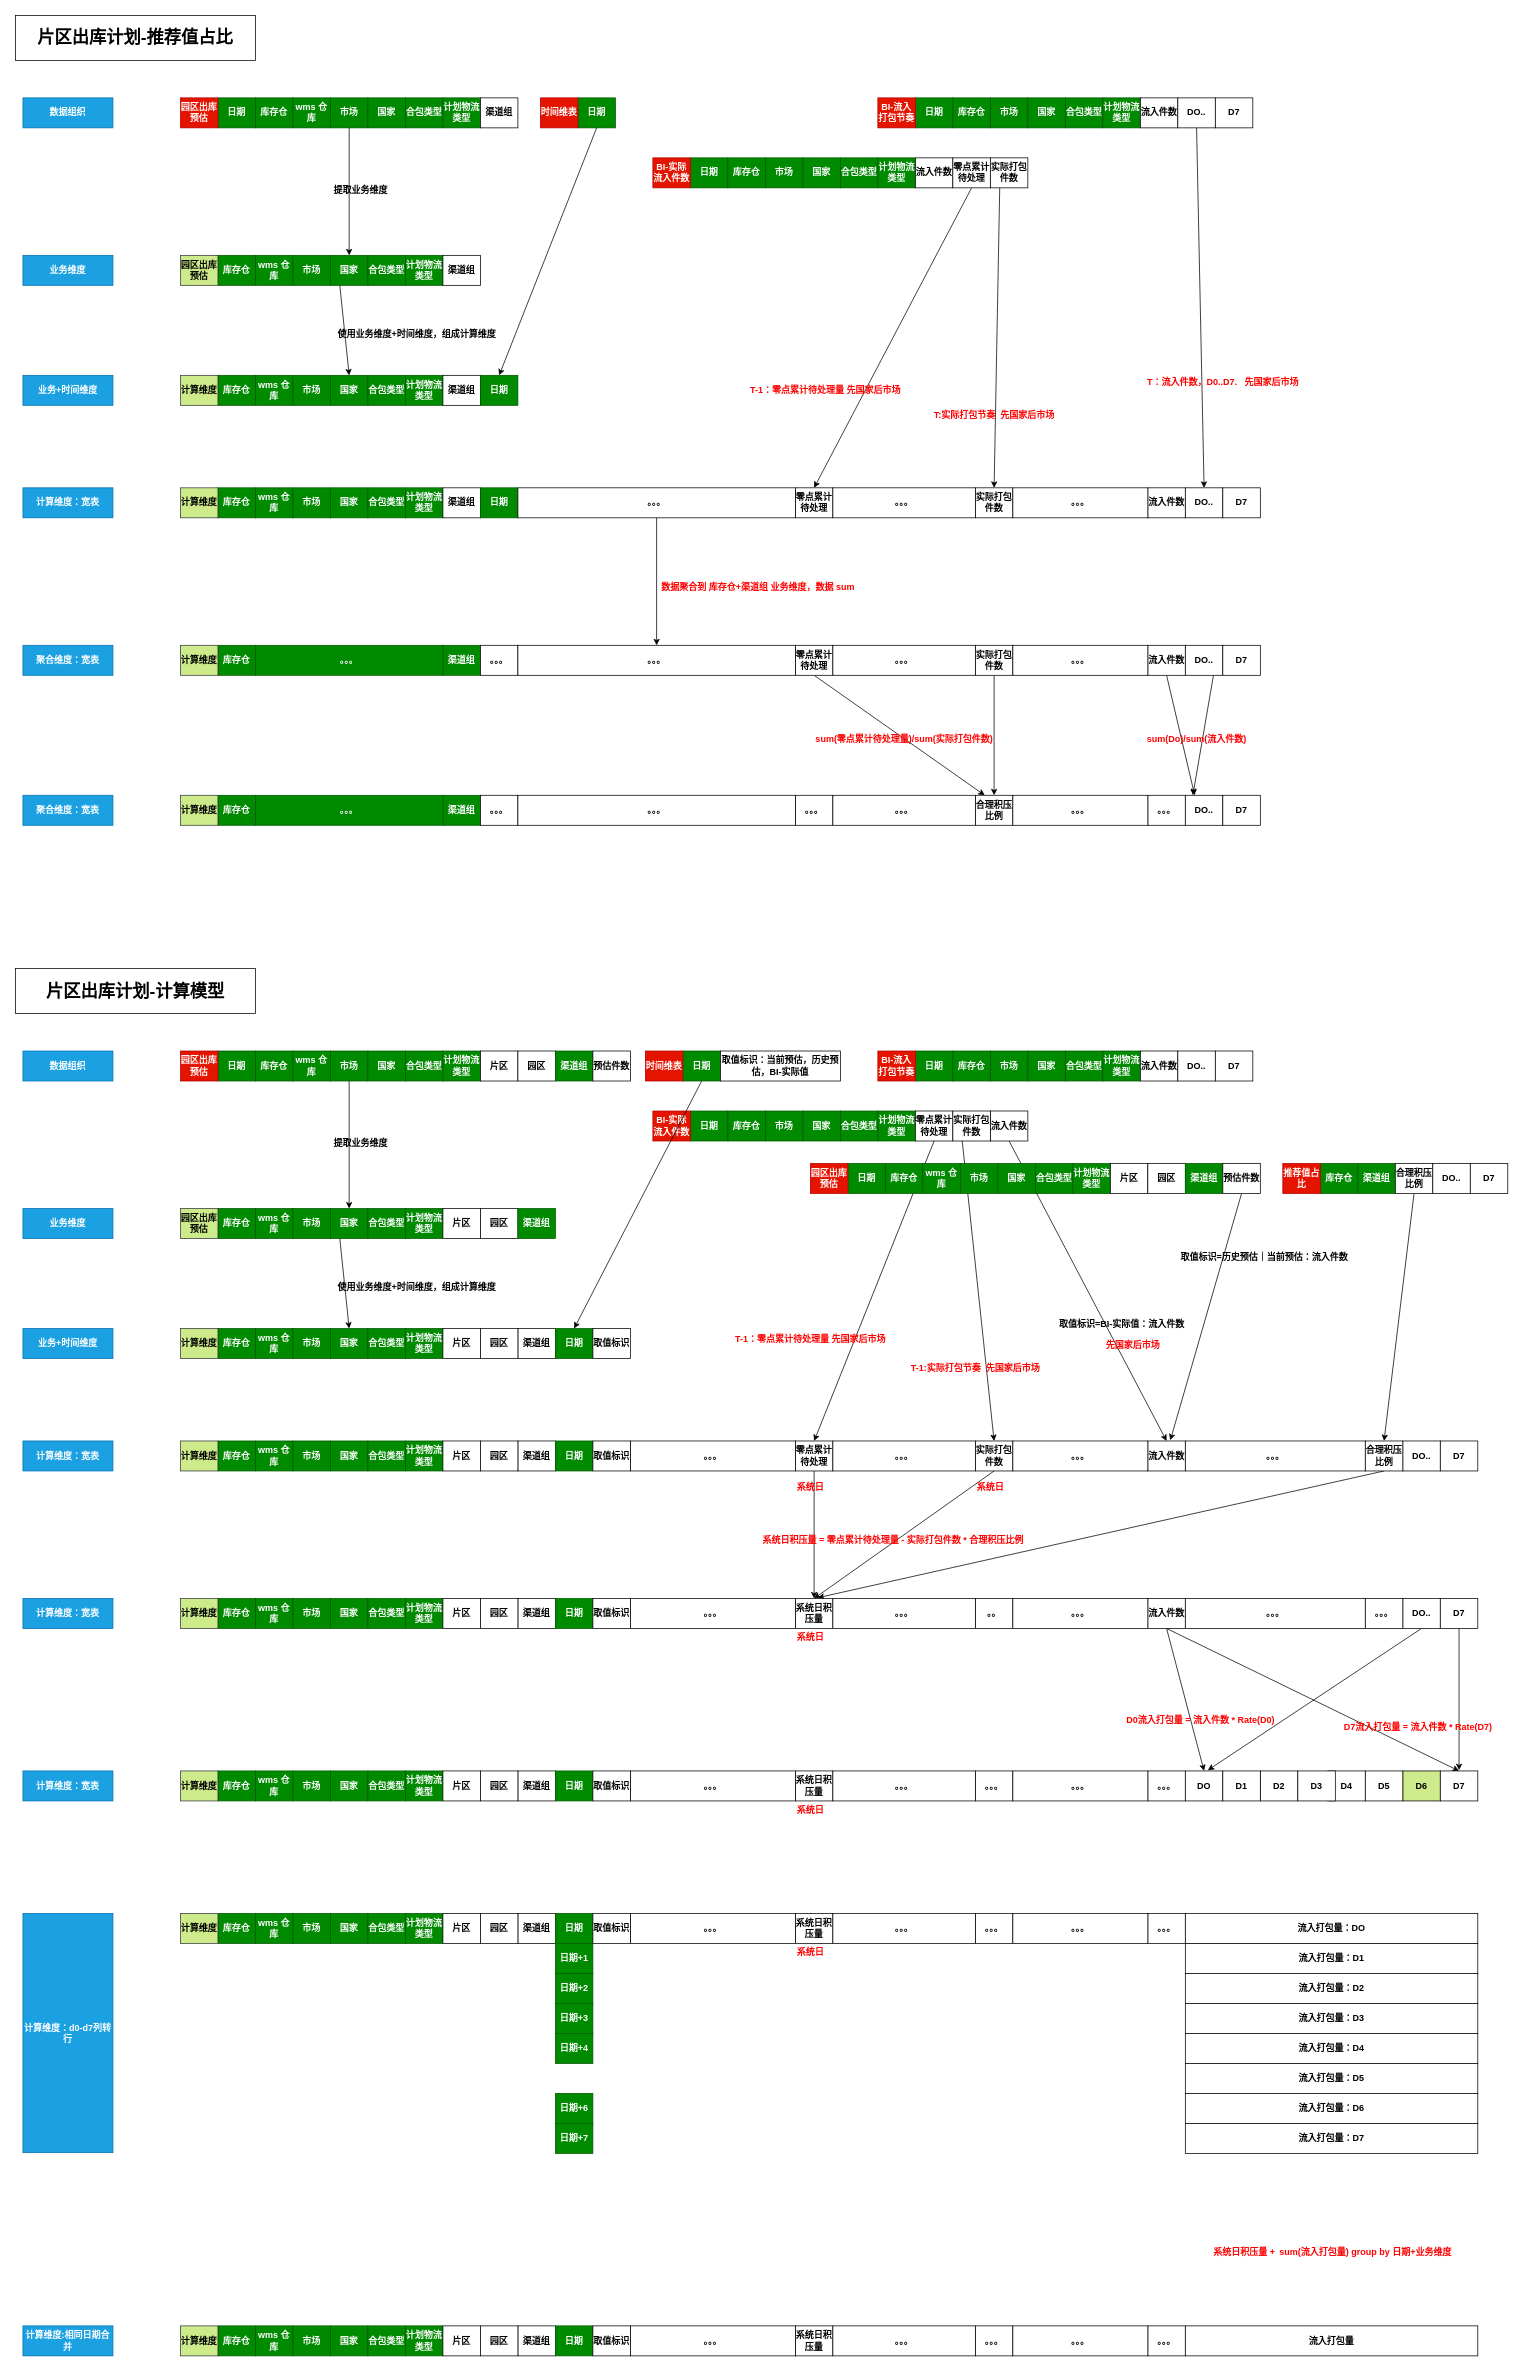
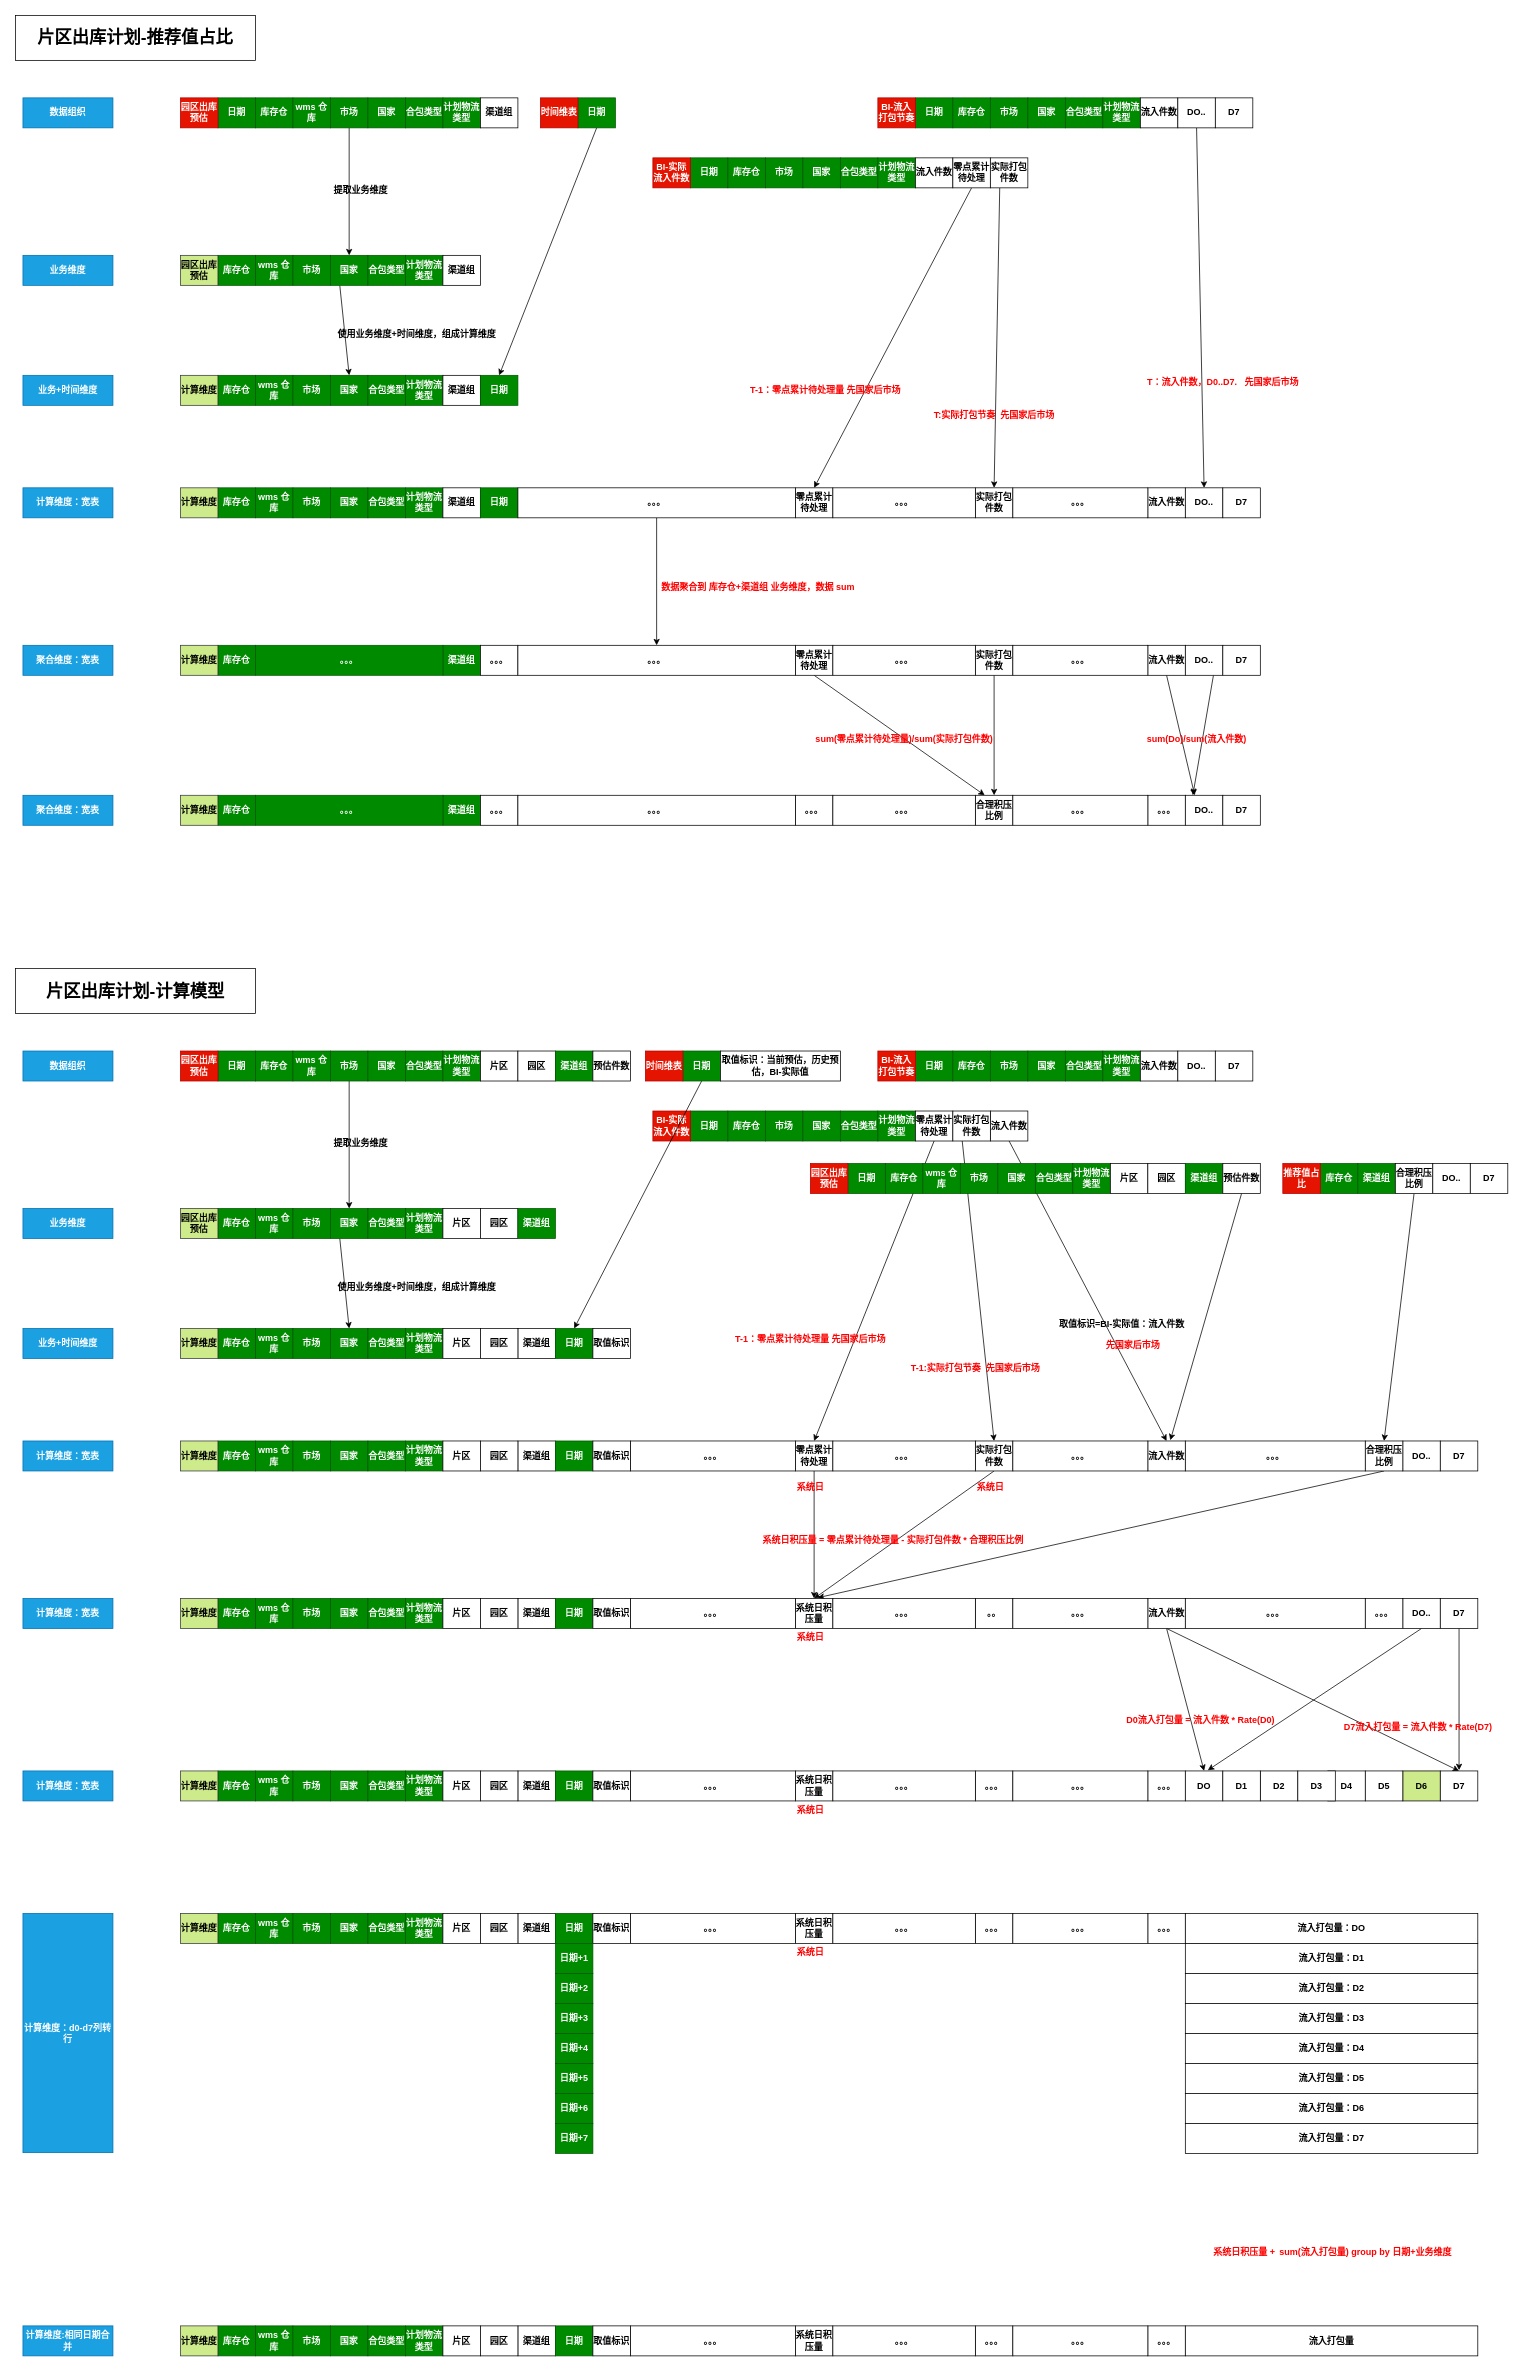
node "取值标识=历史预估｜当前预估：流入件数": removed
node "日期+5": added
